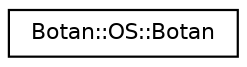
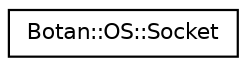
node "Botan::OS::Botan": label "Botan::OS::Botan" -> "Botan::OS::Socket"
